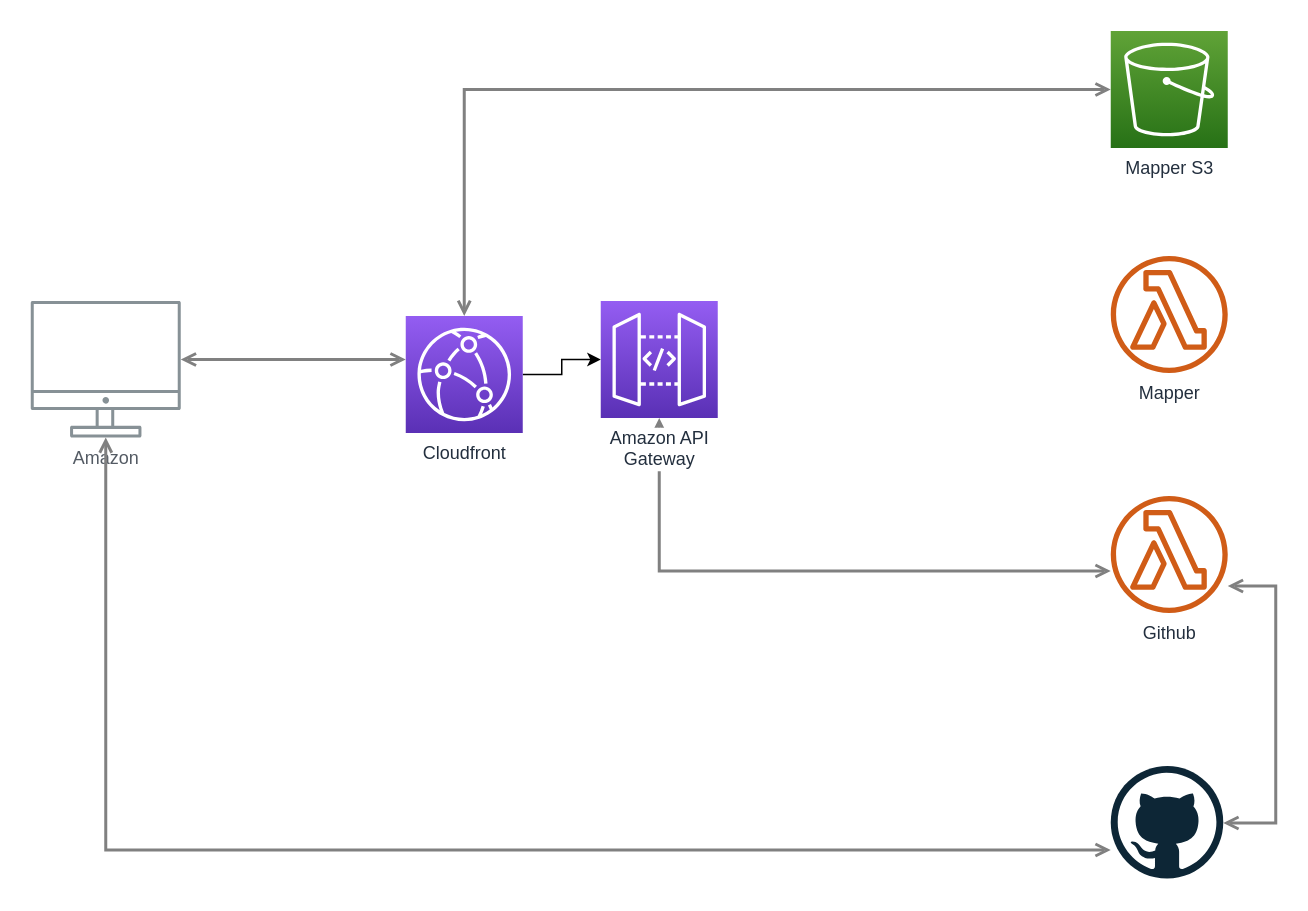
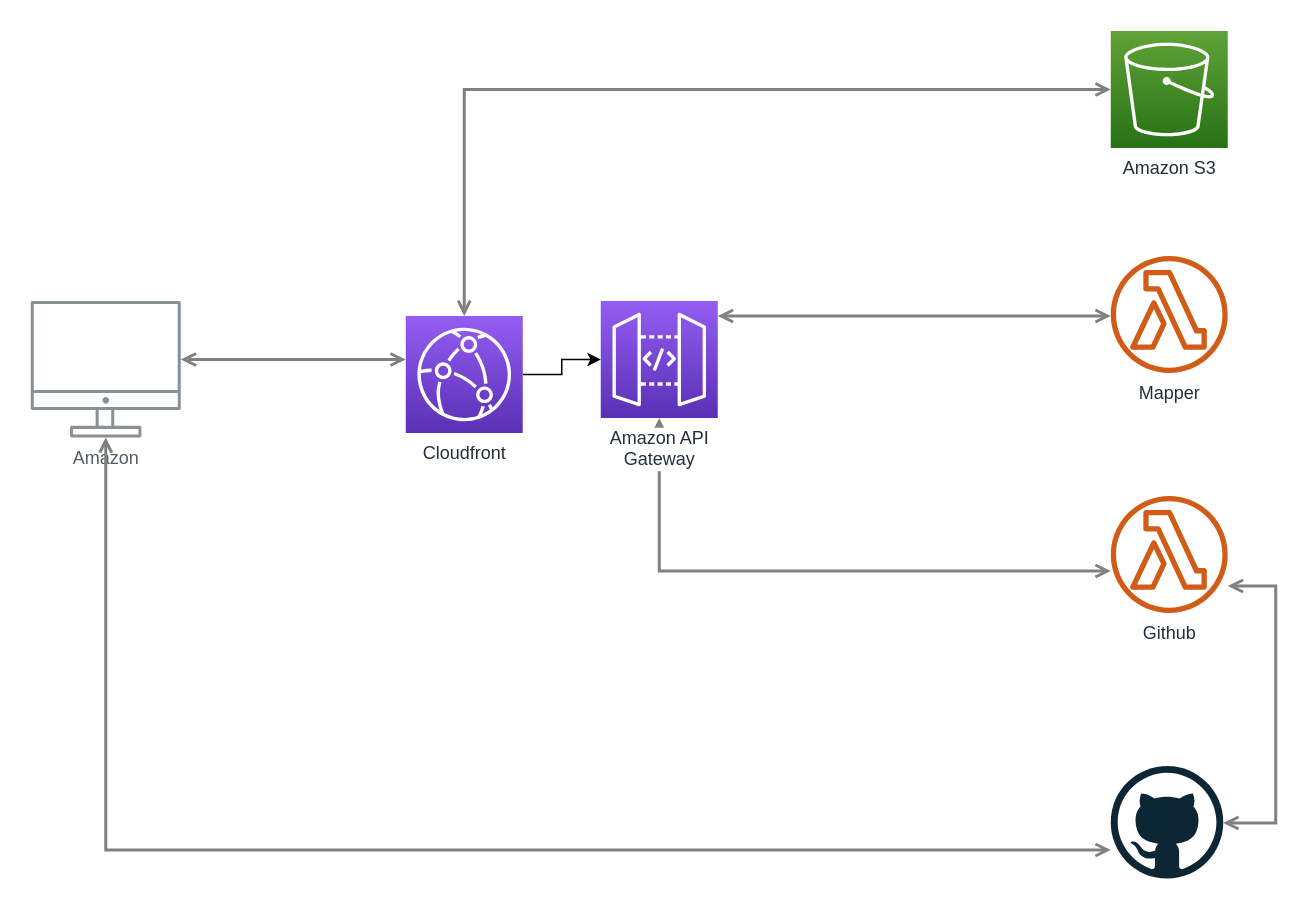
node "Mapper S3": label "Mapper S3" -> "Amazon S3"
edge "Mapper" -- "Amazon API Gateway": added
